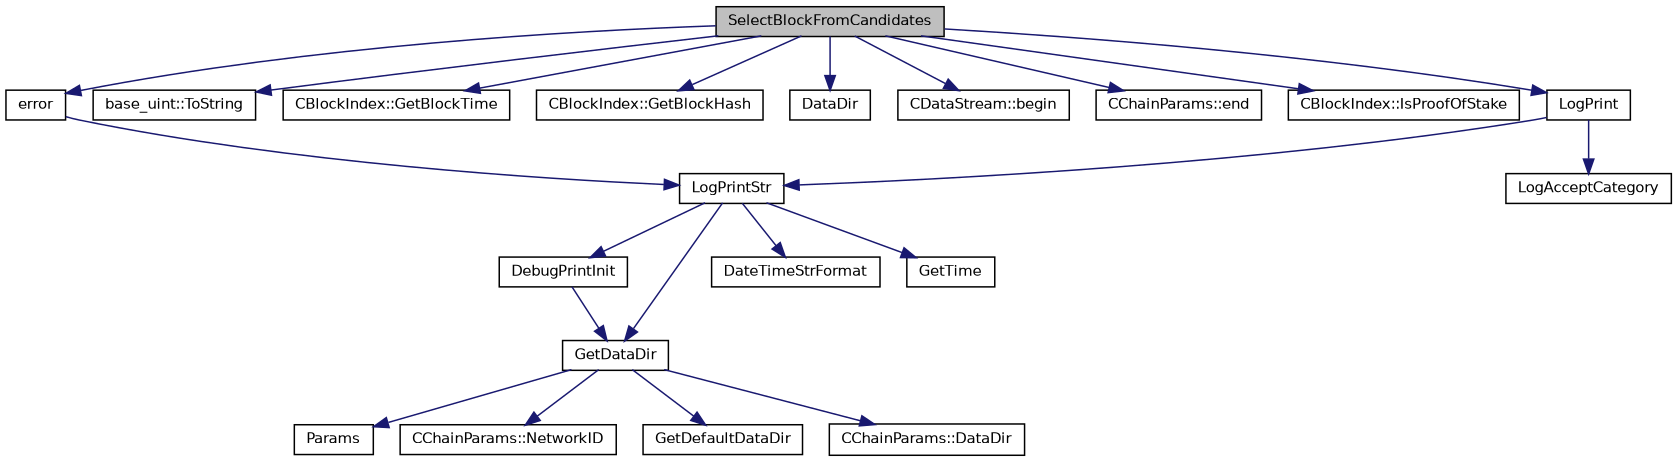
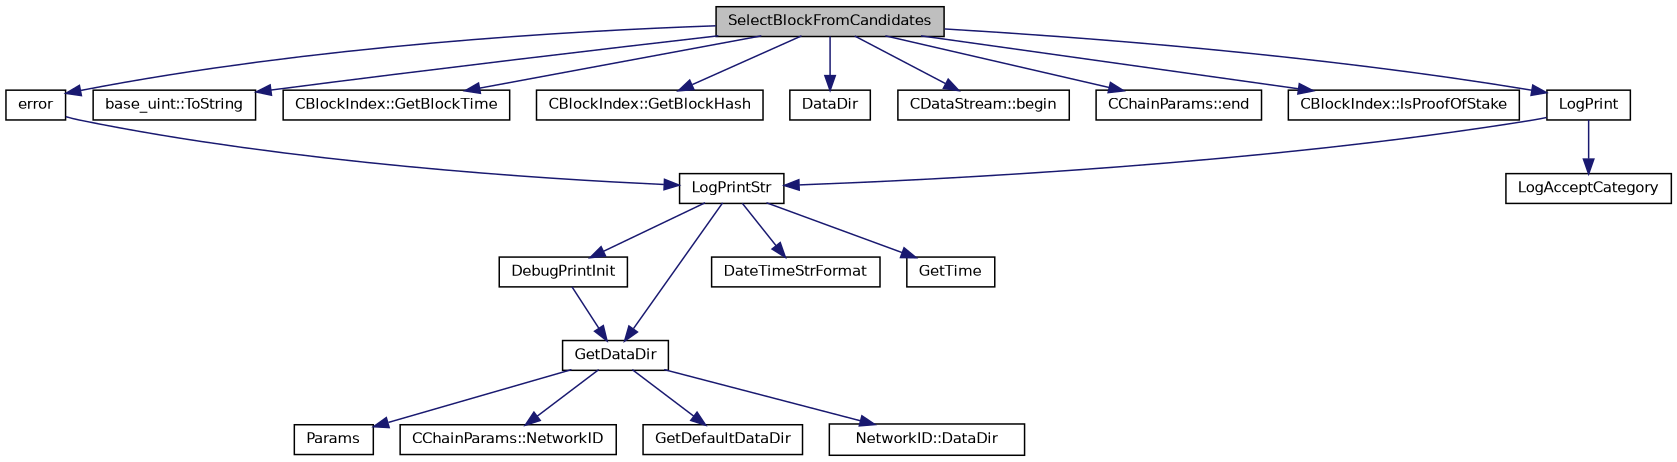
node "CChainParams::DataDir": label "CChainParams::DataDir" -> "NetworkID::DataDir"
